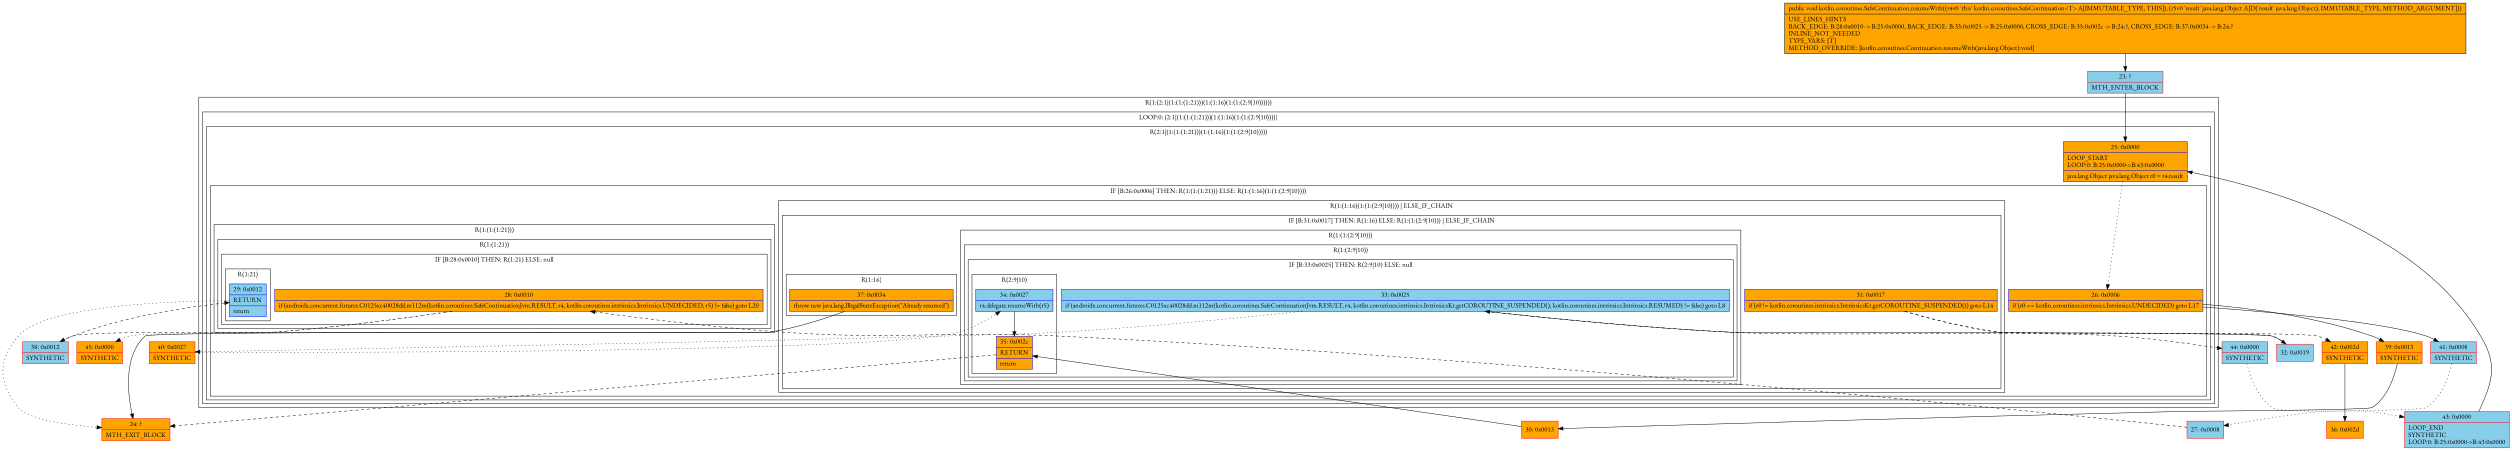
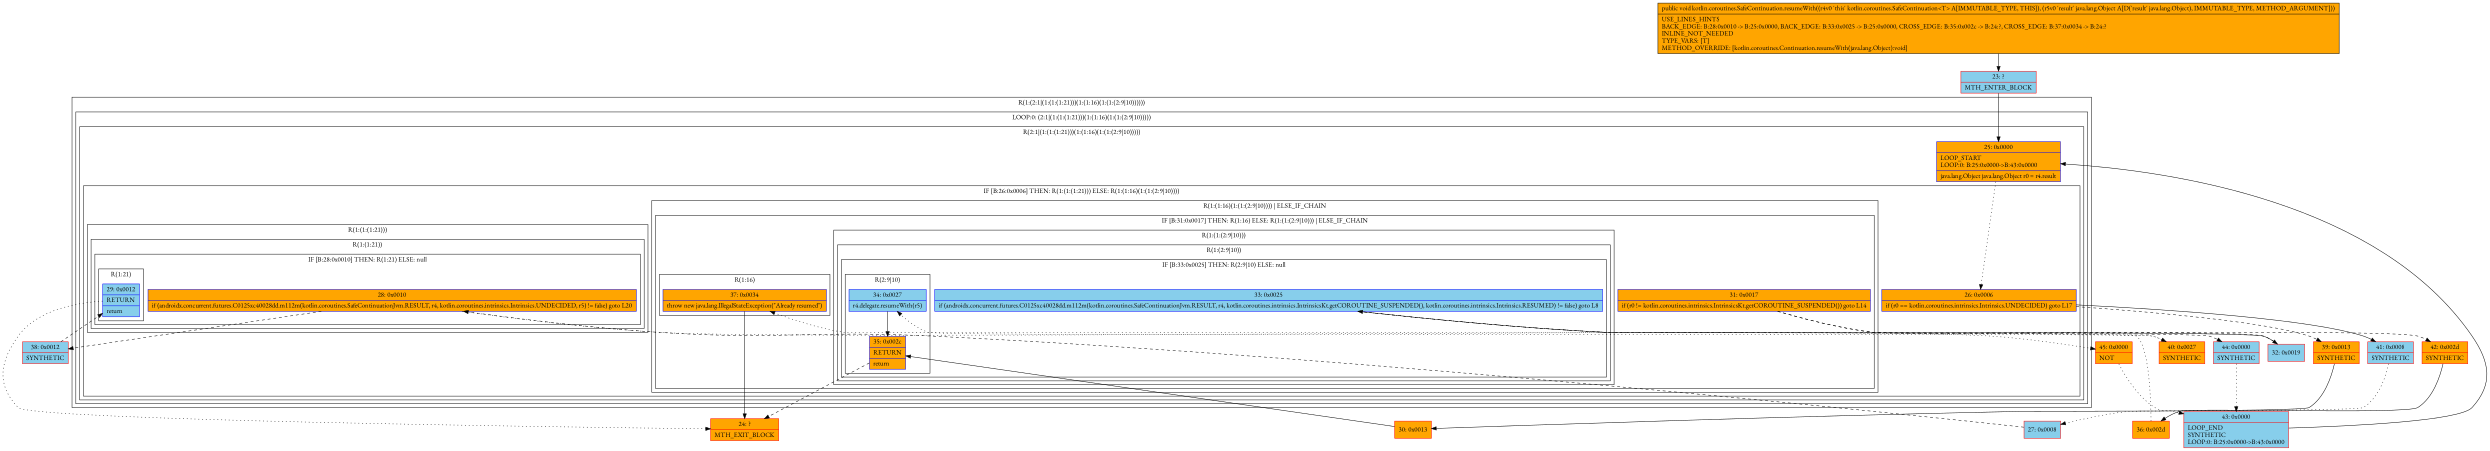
edge "26: 0x0006" -> "39: 0x0013": style solid -> dashed
edge "36: 0x002d" -> "37: 0x0034": added
node "45: 0x0000": text "SYNTHETIC" -> "NOT"
edge "45: 0x0000" -> "43: 0x0000": added
